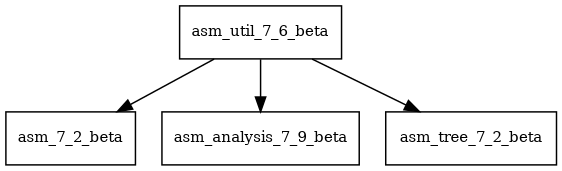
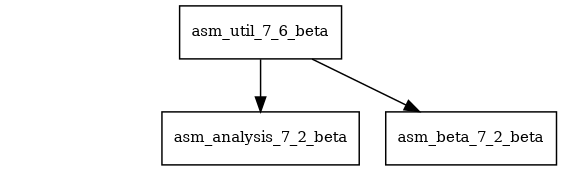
node "asm_7_2_beta": removed
node "asm_analysis_7_9_beta": label "asm_analysis_7_9_beta" -> "asm_analysis_7_2_beta"
node "asm_tree_7_2_beta": label "asm_tree_7_2_beta" -> "asm_beta_7_2_beta"
